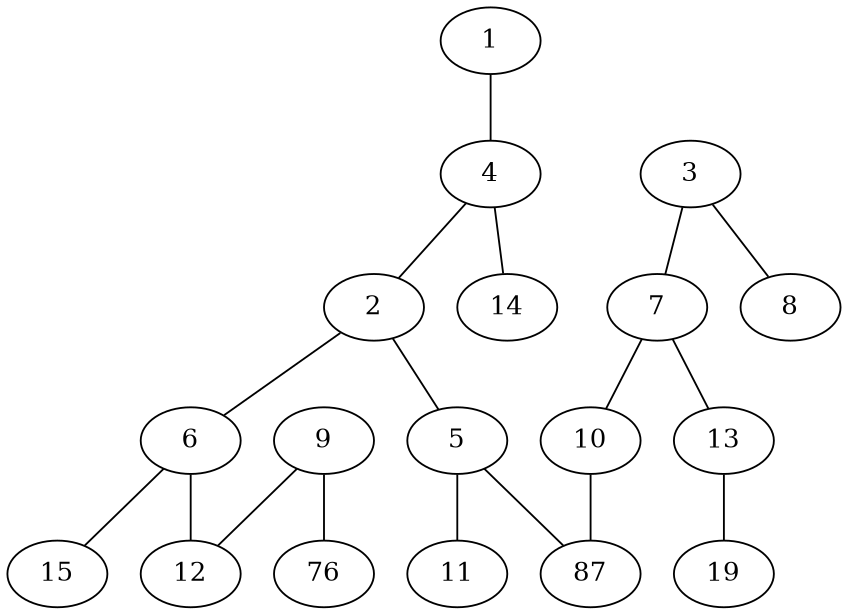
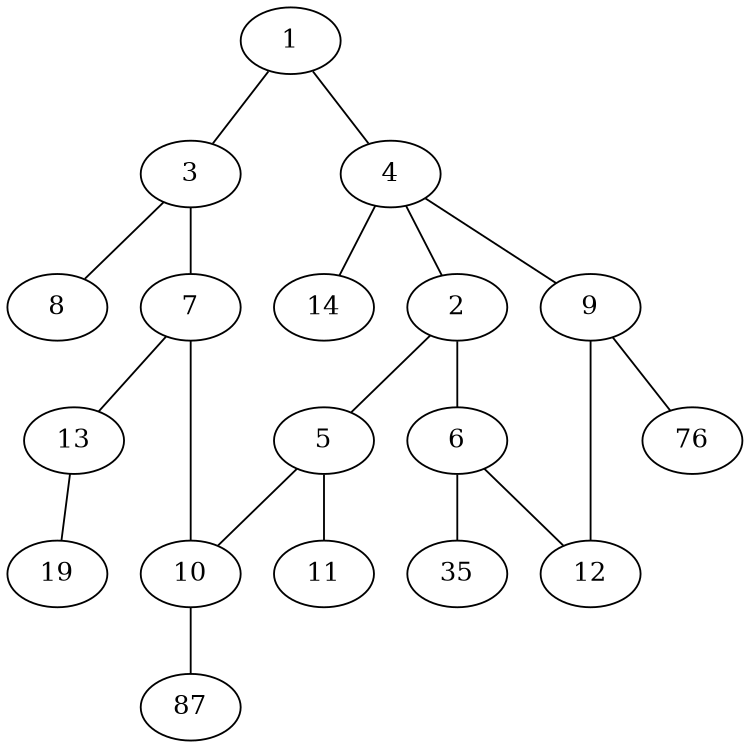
edge "1" -- "3": added
edge "4" -- "9": added
edge "5" -- "87": now "5" -- "10"
node "15": label "15" -> "35"
